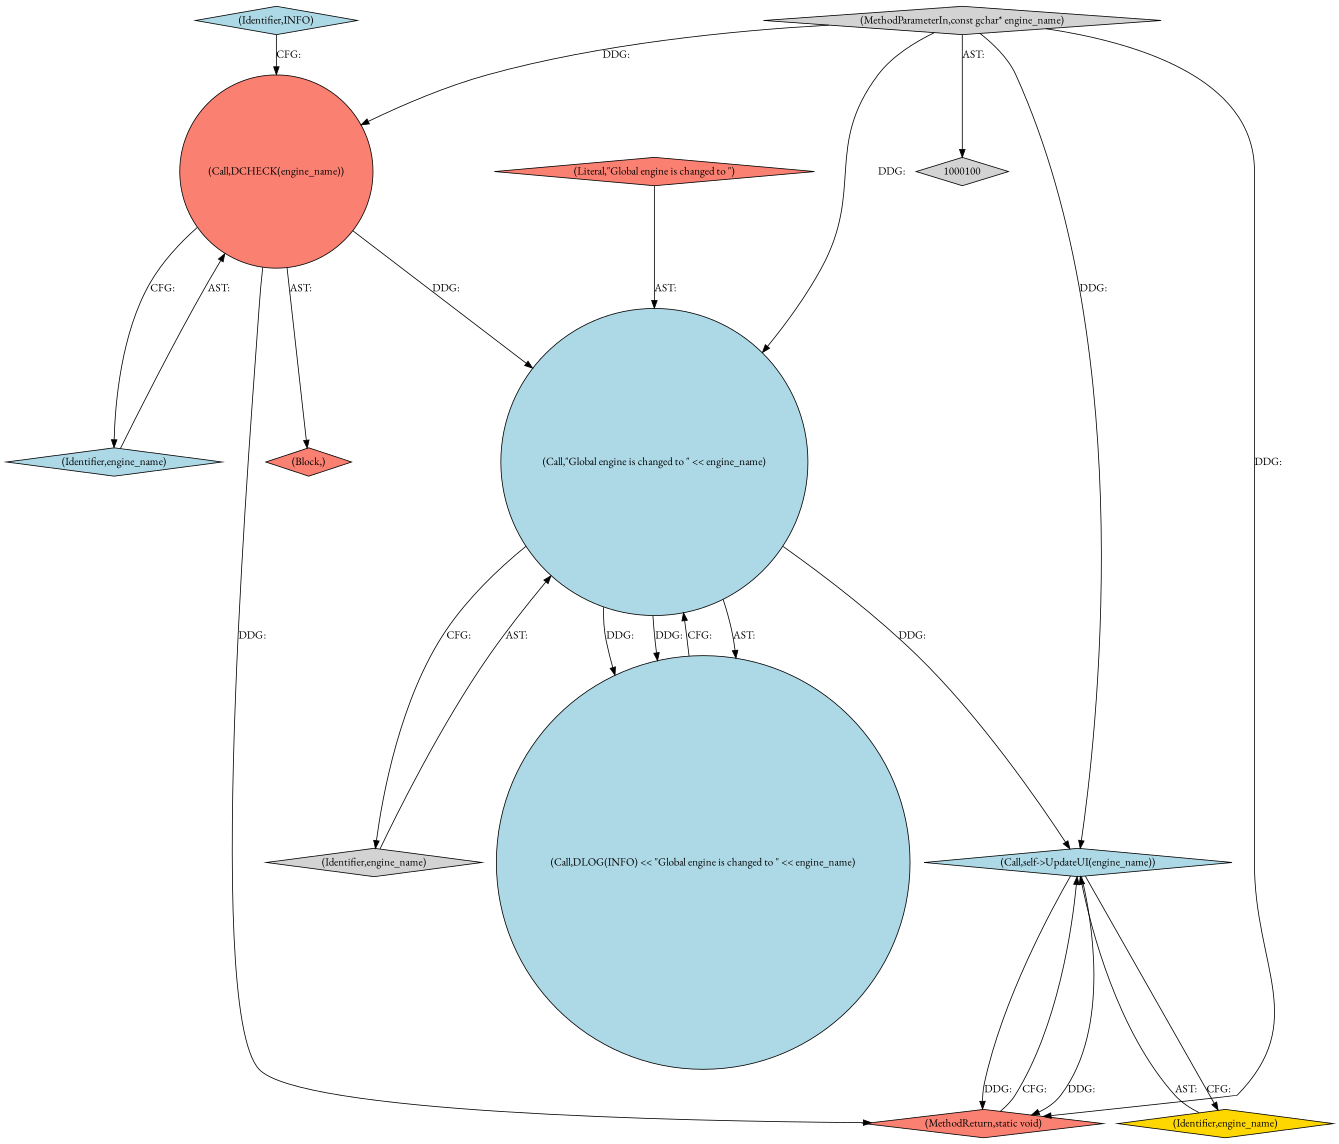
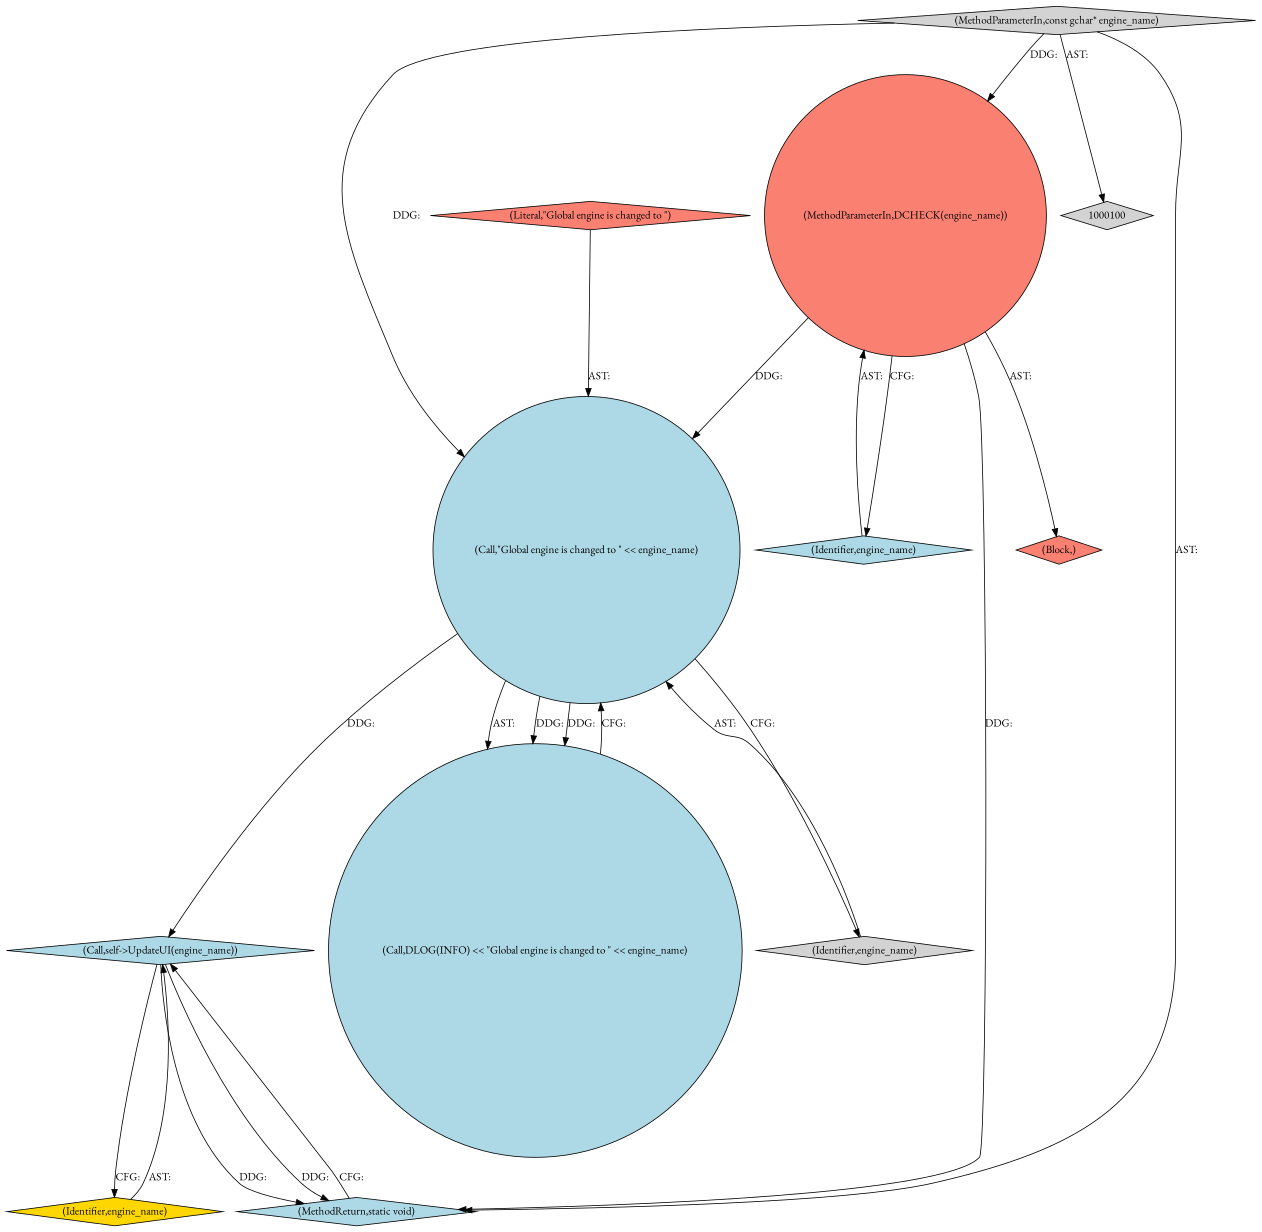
node "(Identifier,INFO)": removed
node "(Call,DCHECK(engine_name))": label "(Call,DCHECK(engine_name))" -> "(MethodParameterIn,DCHECK(engine_name))"
edge "(MethodParameterIn,const gchar* engine_name)" -> "(Call,self->UpdateUI(engine_name))": removed, label "DDG:"
edge "(MethodParameterIn,const gchar* engine_name)" -> "(MethodReturn,static void)": label "DDG: " -> "AST: "
node "(MethodReturn,static void)": fillcolor salmon -> lightblue
